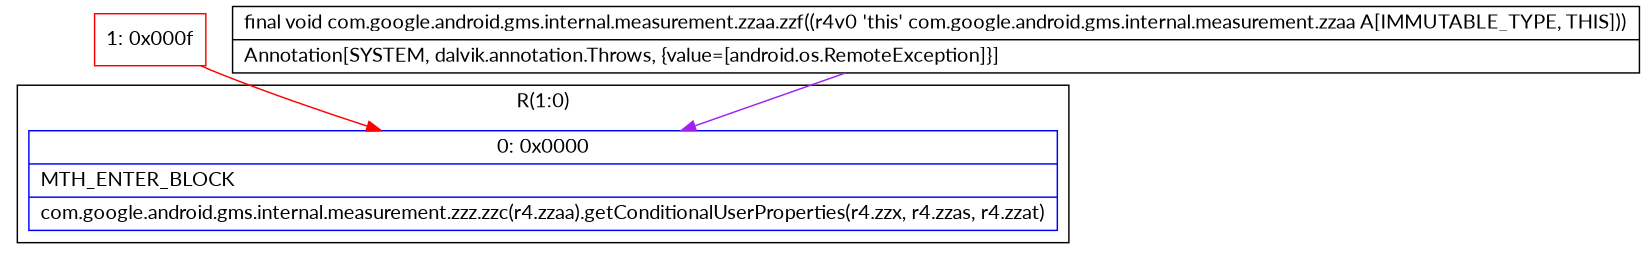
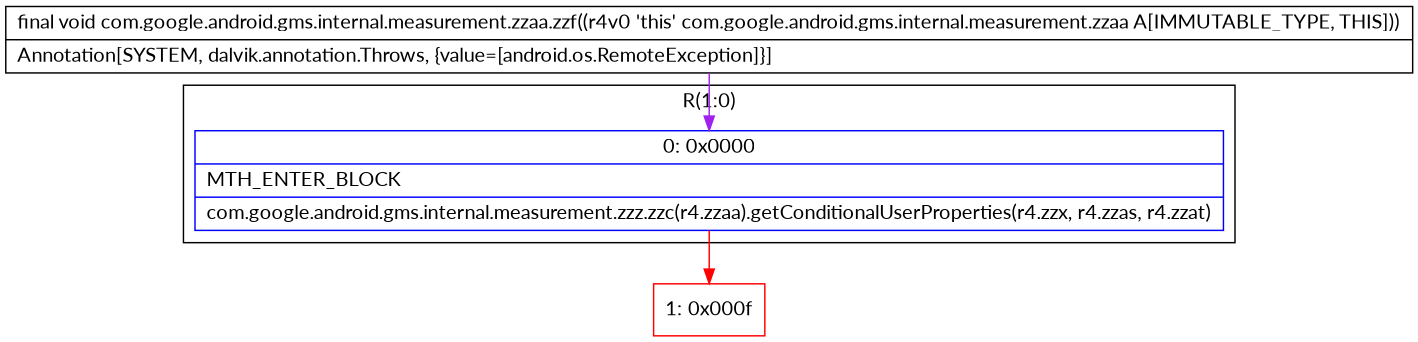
edge "1: 0x000f" -> "0: 0x0000": reversed
